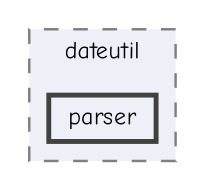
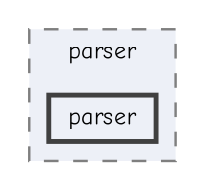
cluster "dateutil": label "dateutil" -> "parser"
